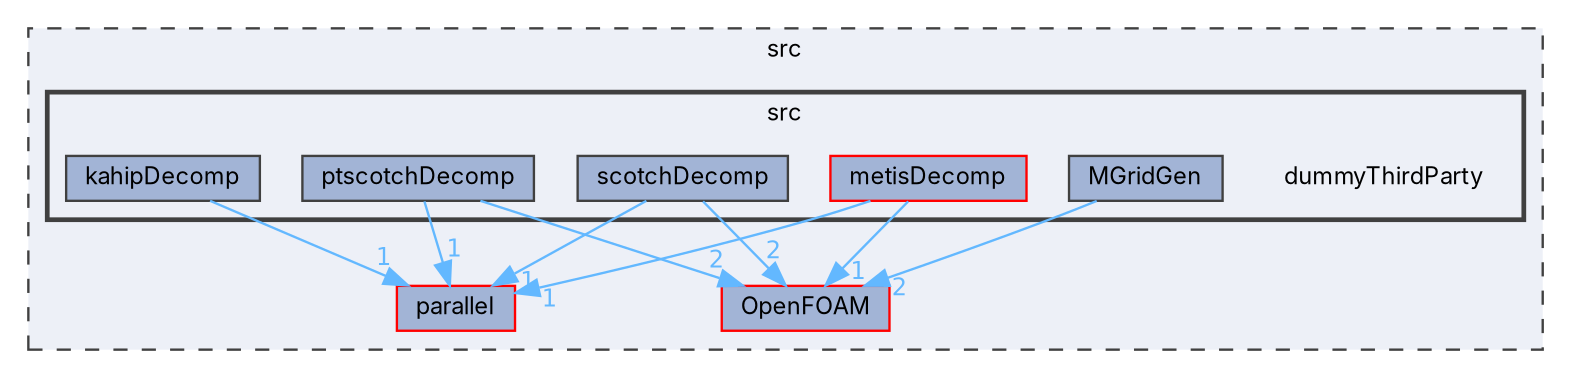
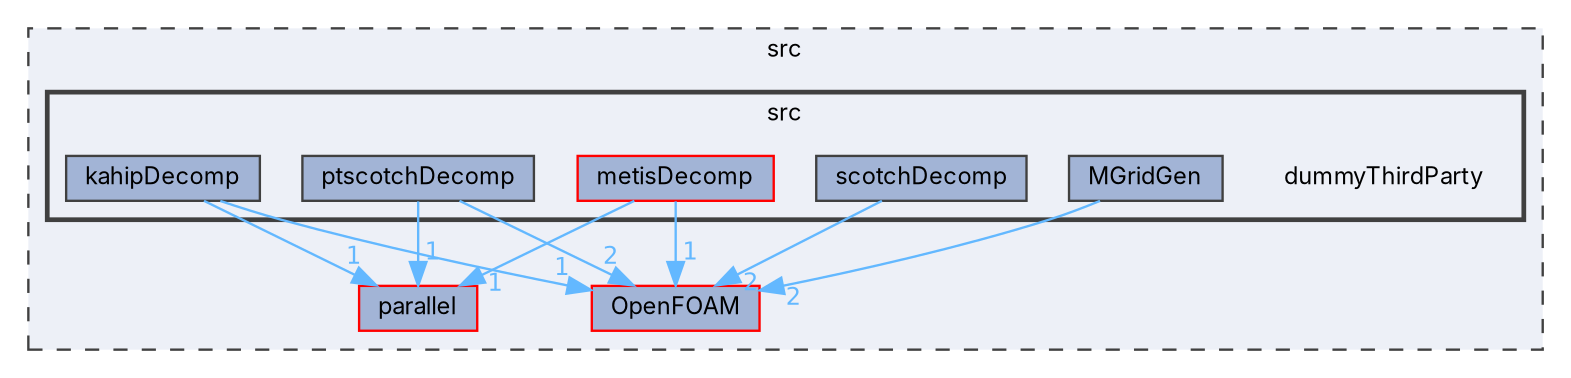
edge "scotchDecomp" -> "parallel": removed
edge "kahipDecomp" -> "OpenFOAM": added
